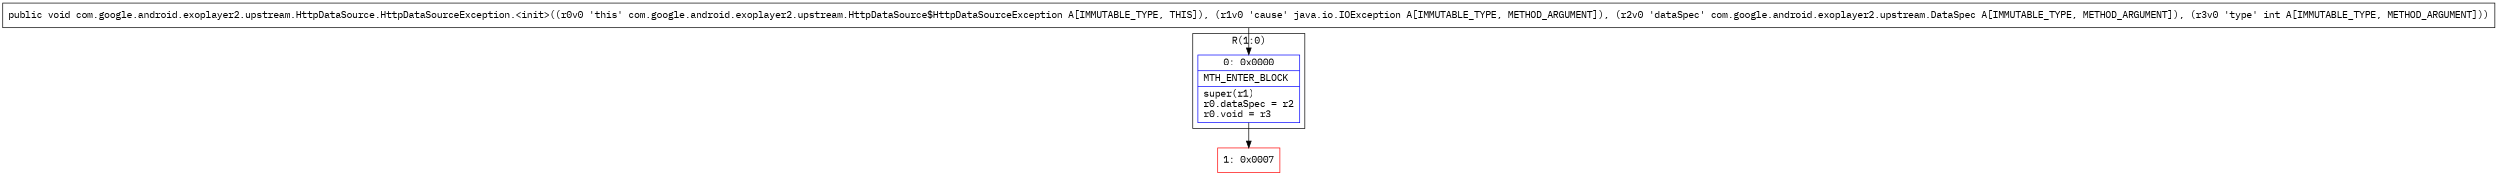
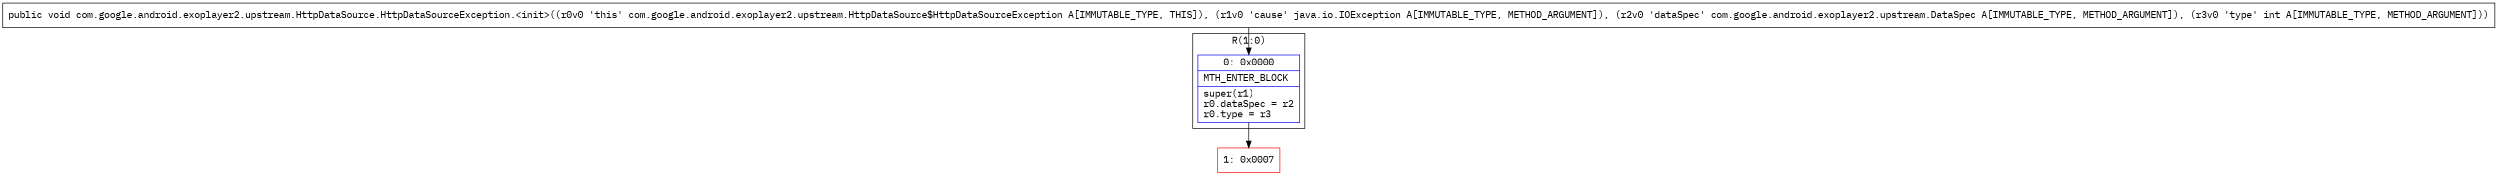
node "0: 0x0000": text "r0.void = r3" -> "r0.type = r3"
